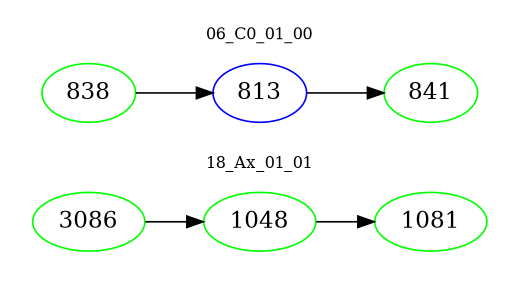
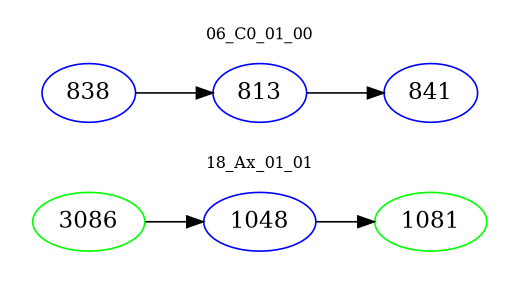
node "838": color green -> blue
node "841": color green -> blue
node "1048": color green -> blue
